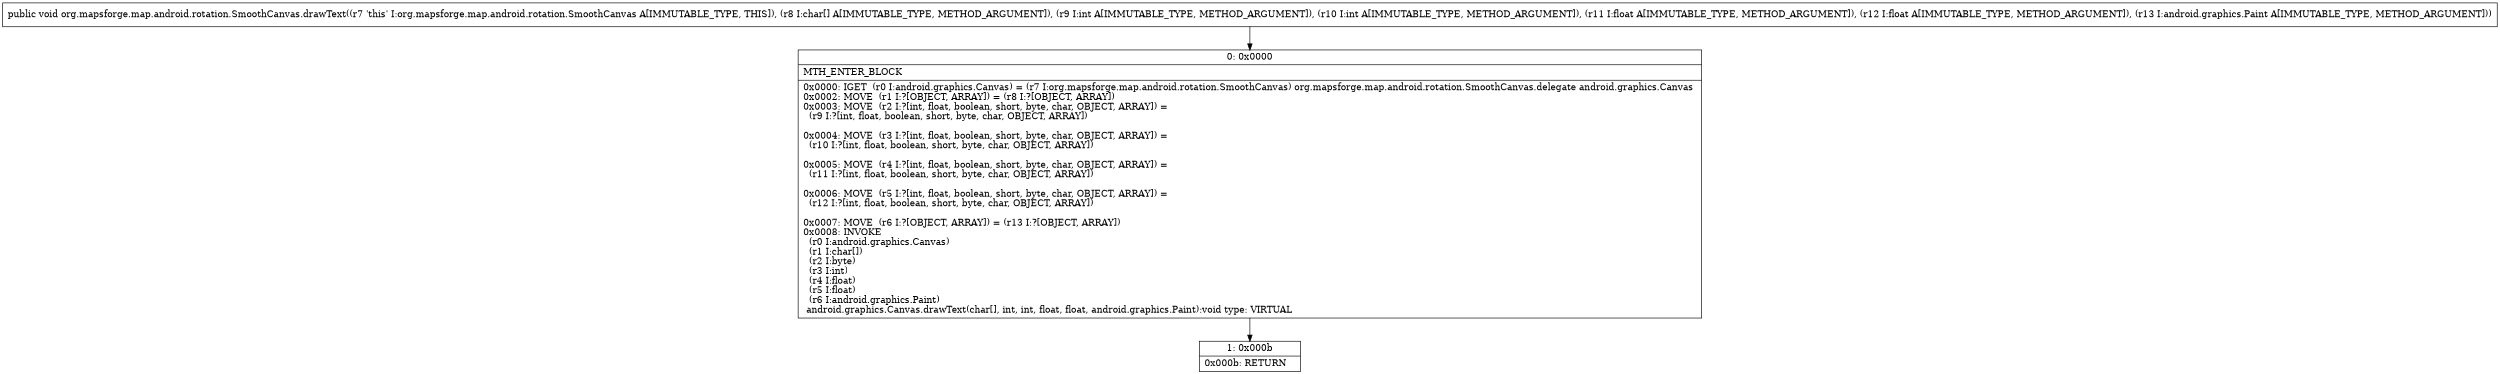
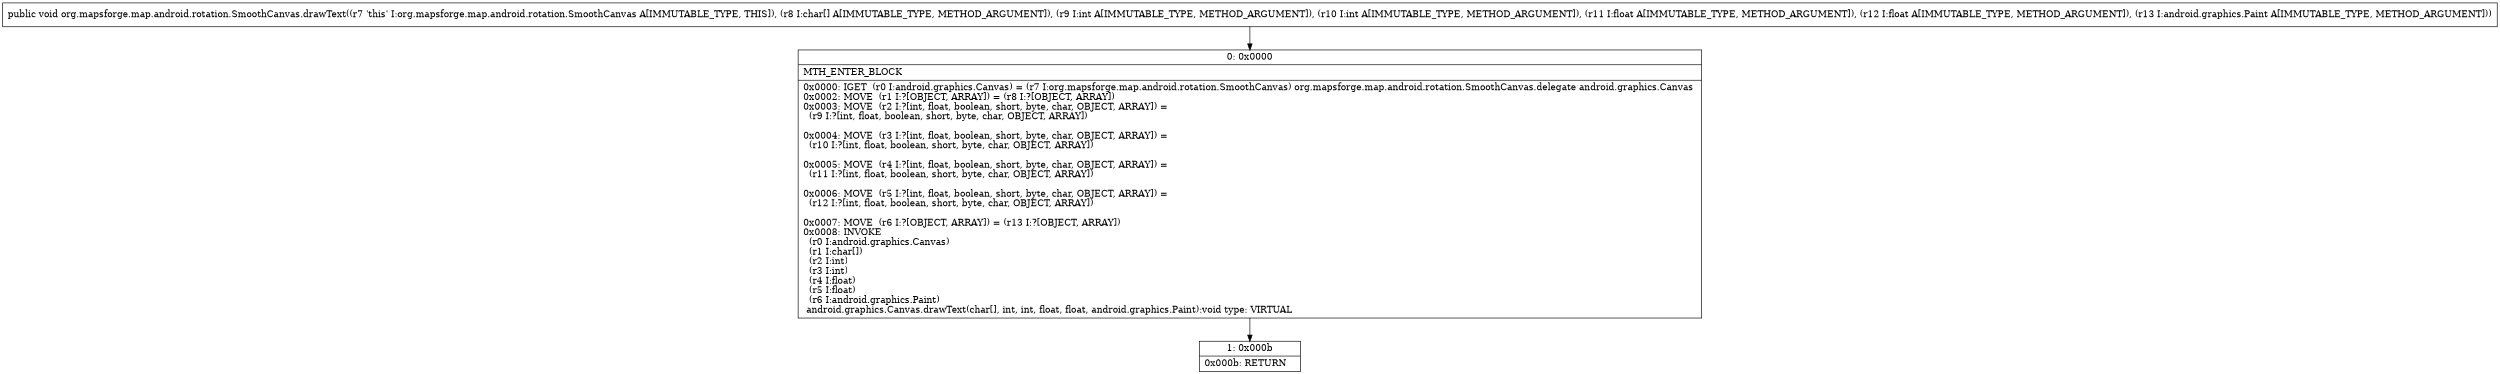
node "0: 0x0000": text "(r2 I:byte)" -> "(r2 I:int)"
